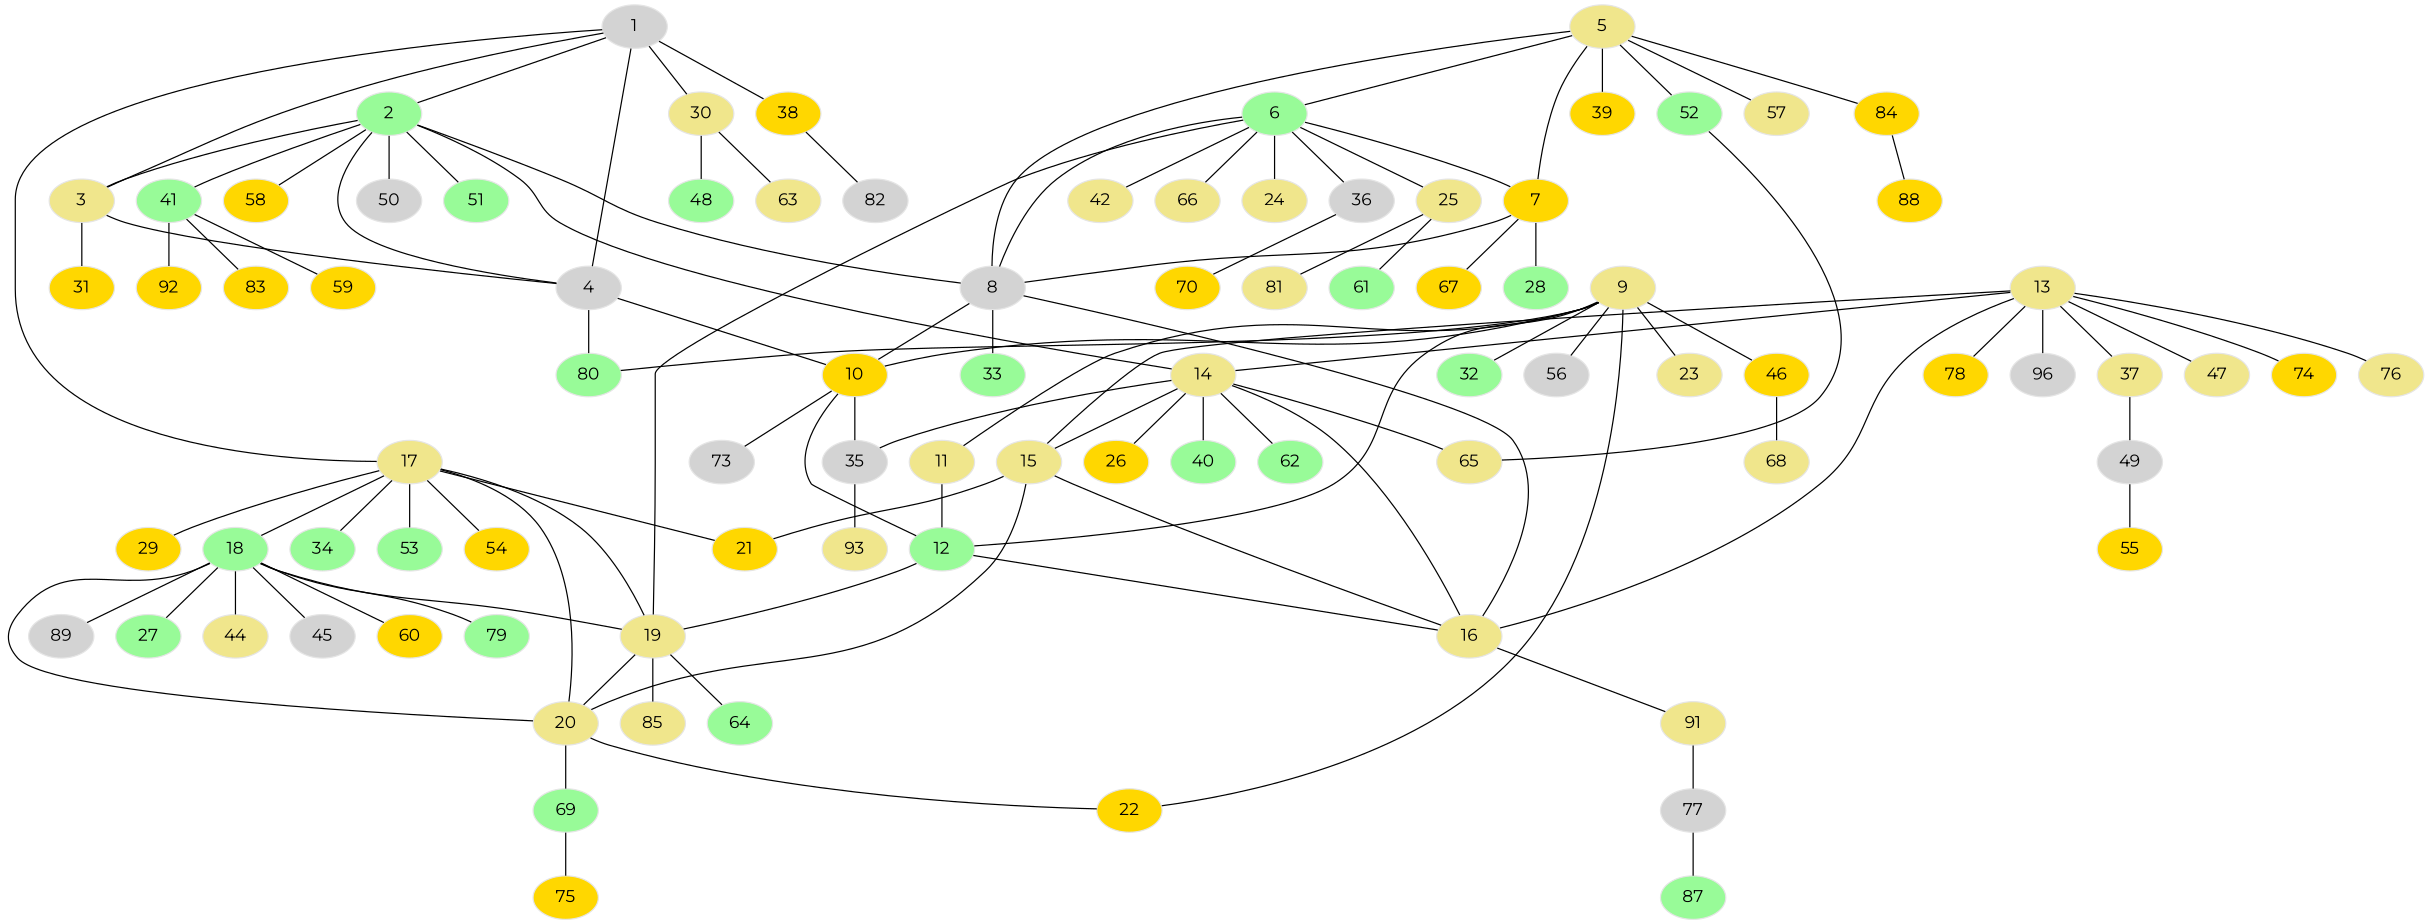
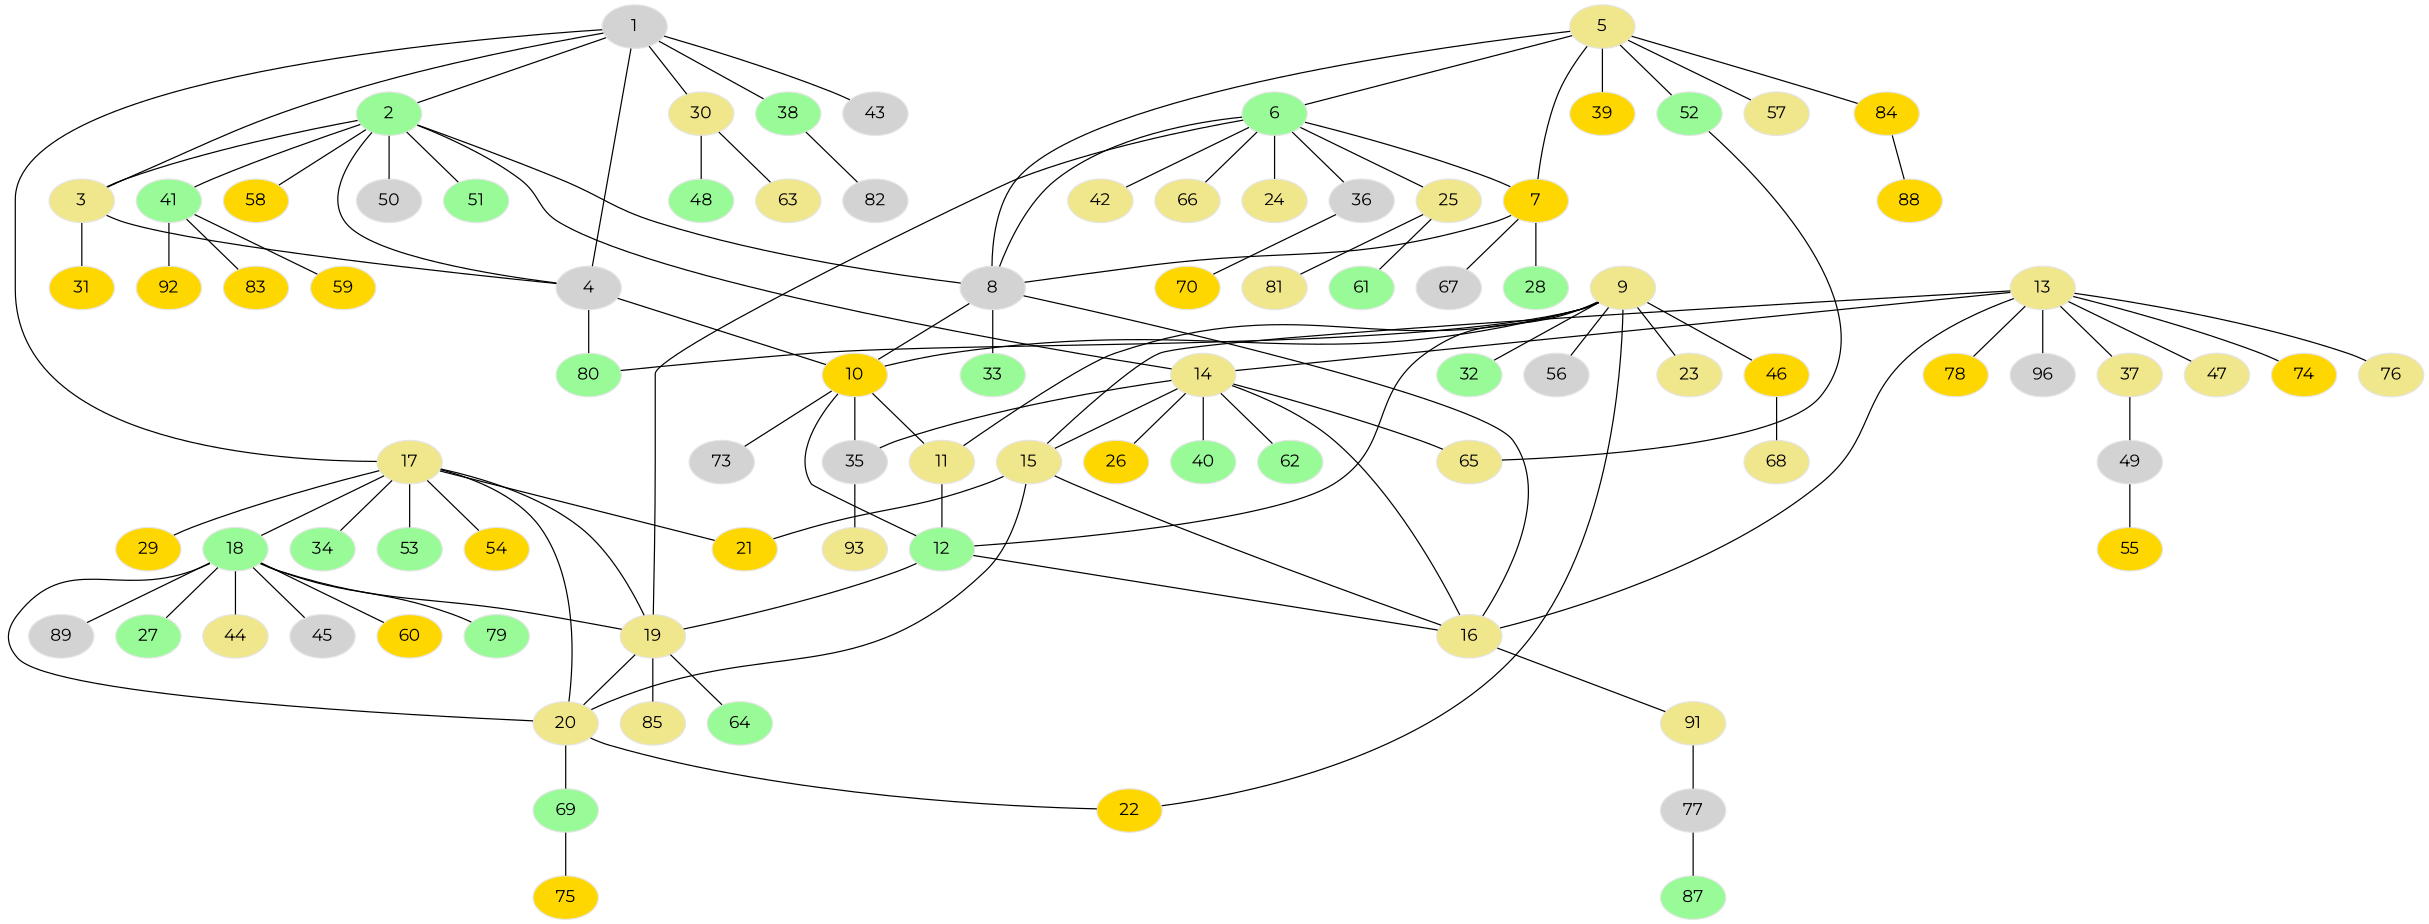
node "38": fillcolor gold -> palegreen
node "43": added
node "67": fillcolor gold -> lightgrey
edge "10" -- "11": added
